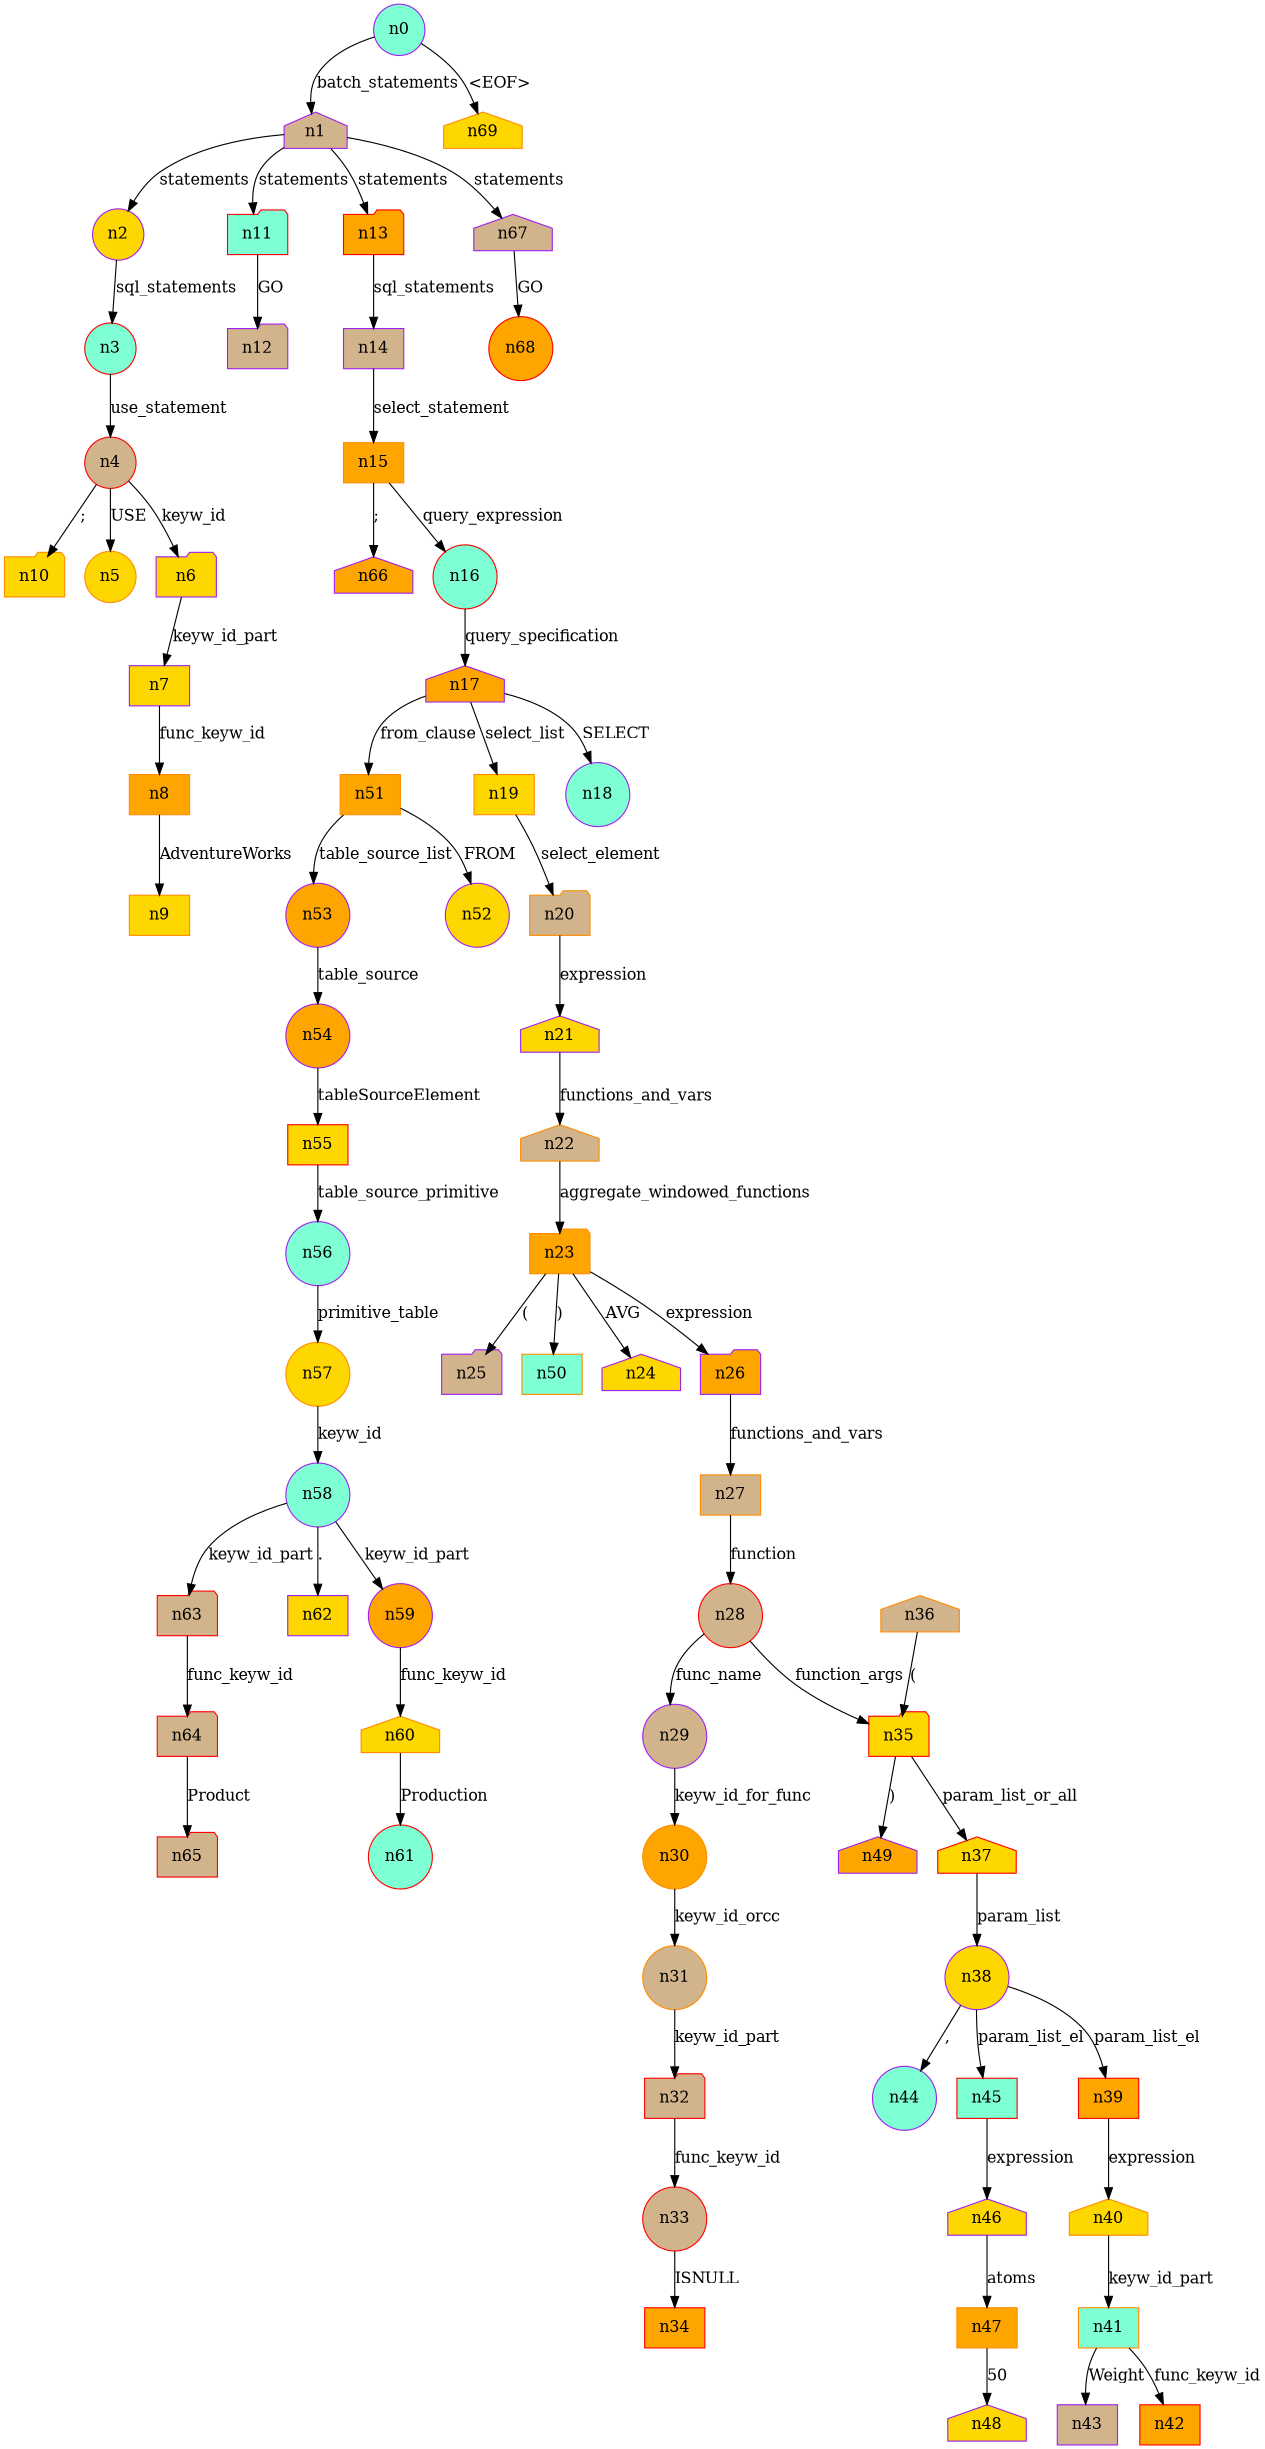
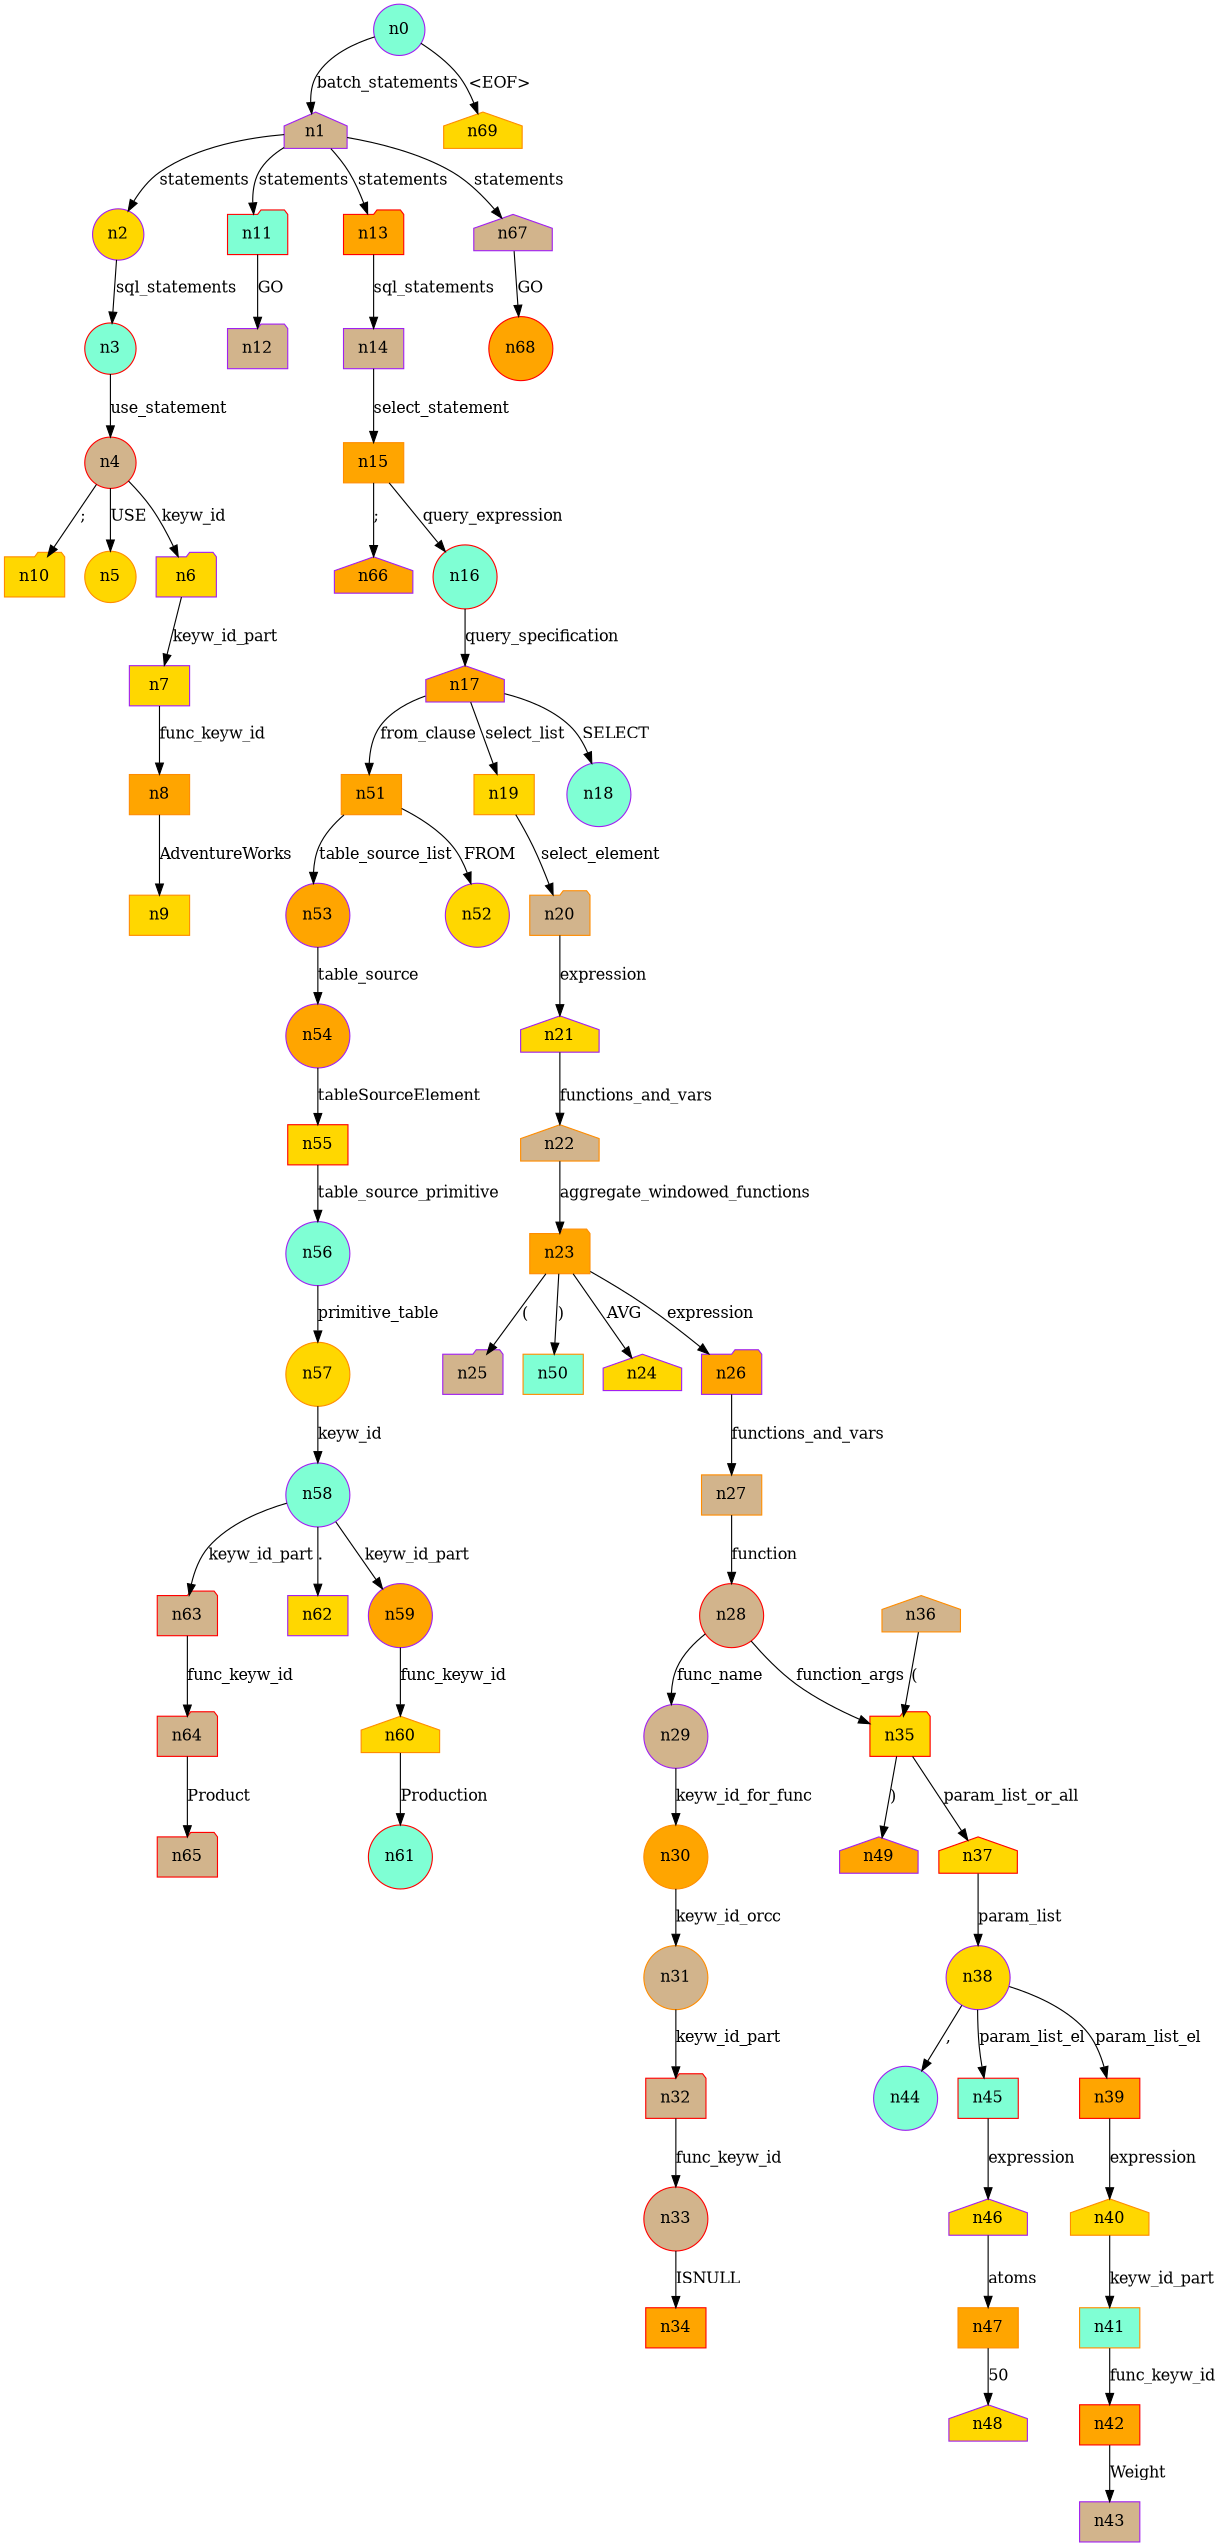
edge "n41" -> "n43": now "n42" -> "n43"
